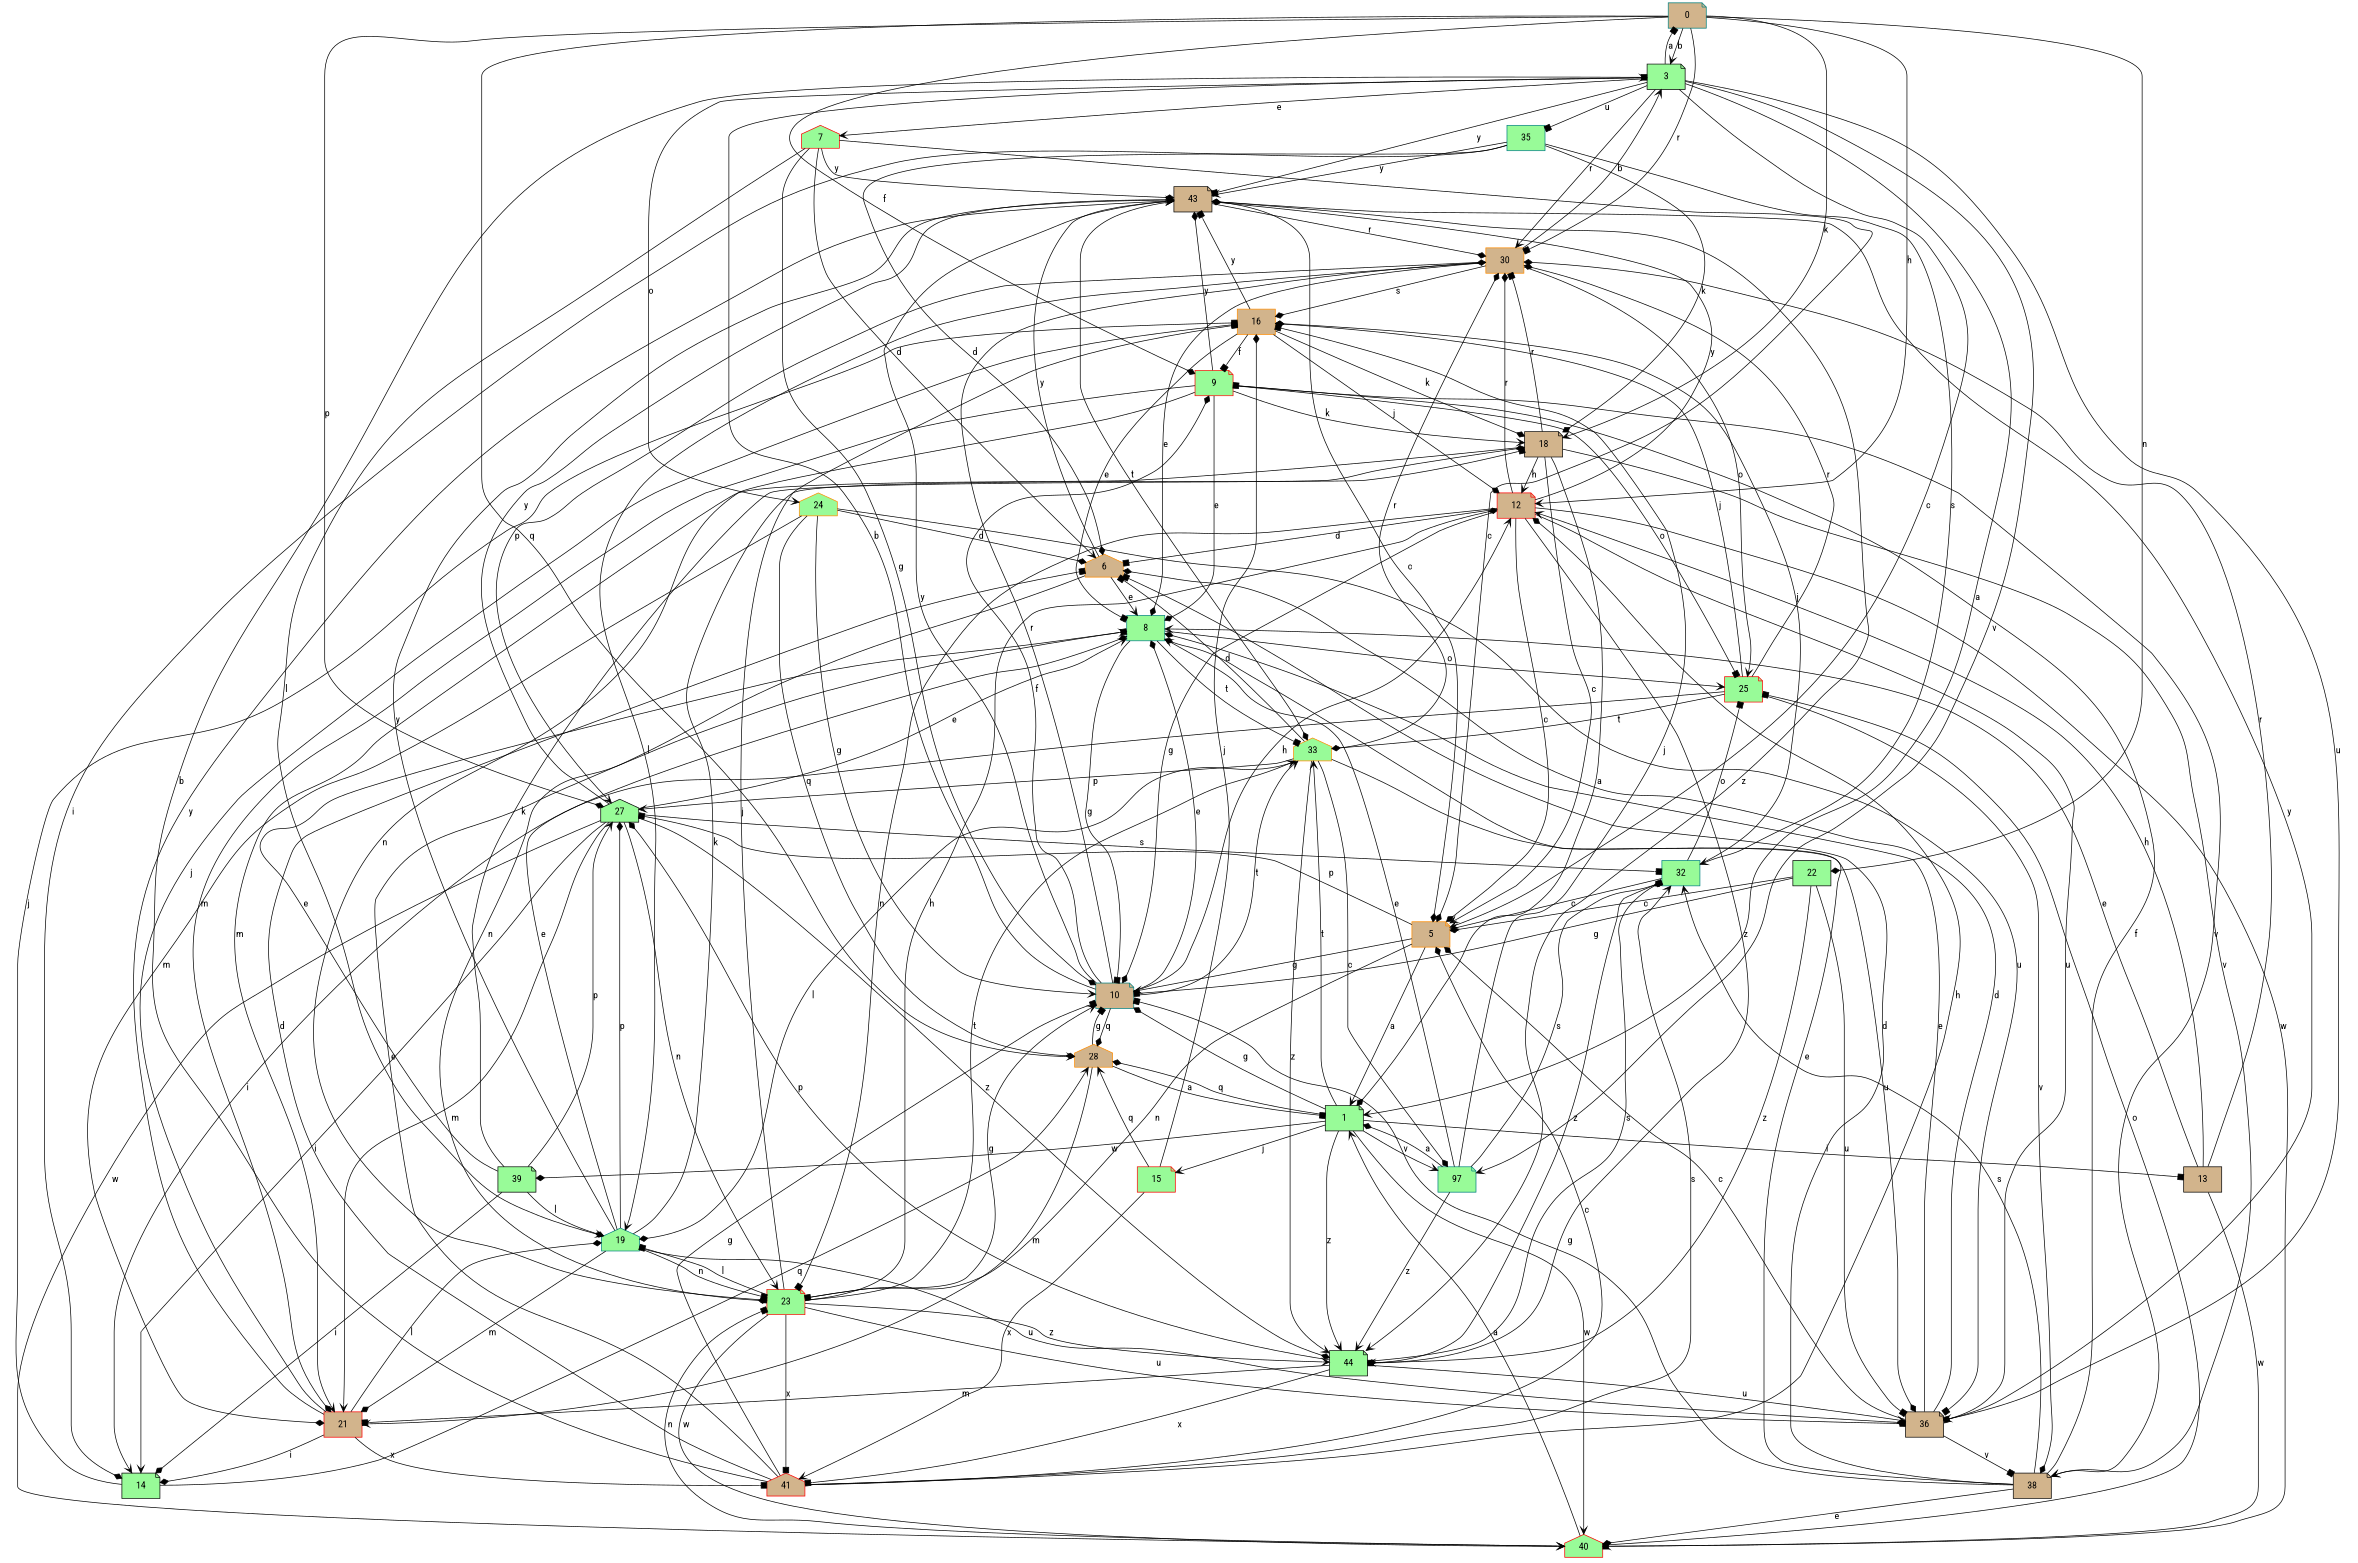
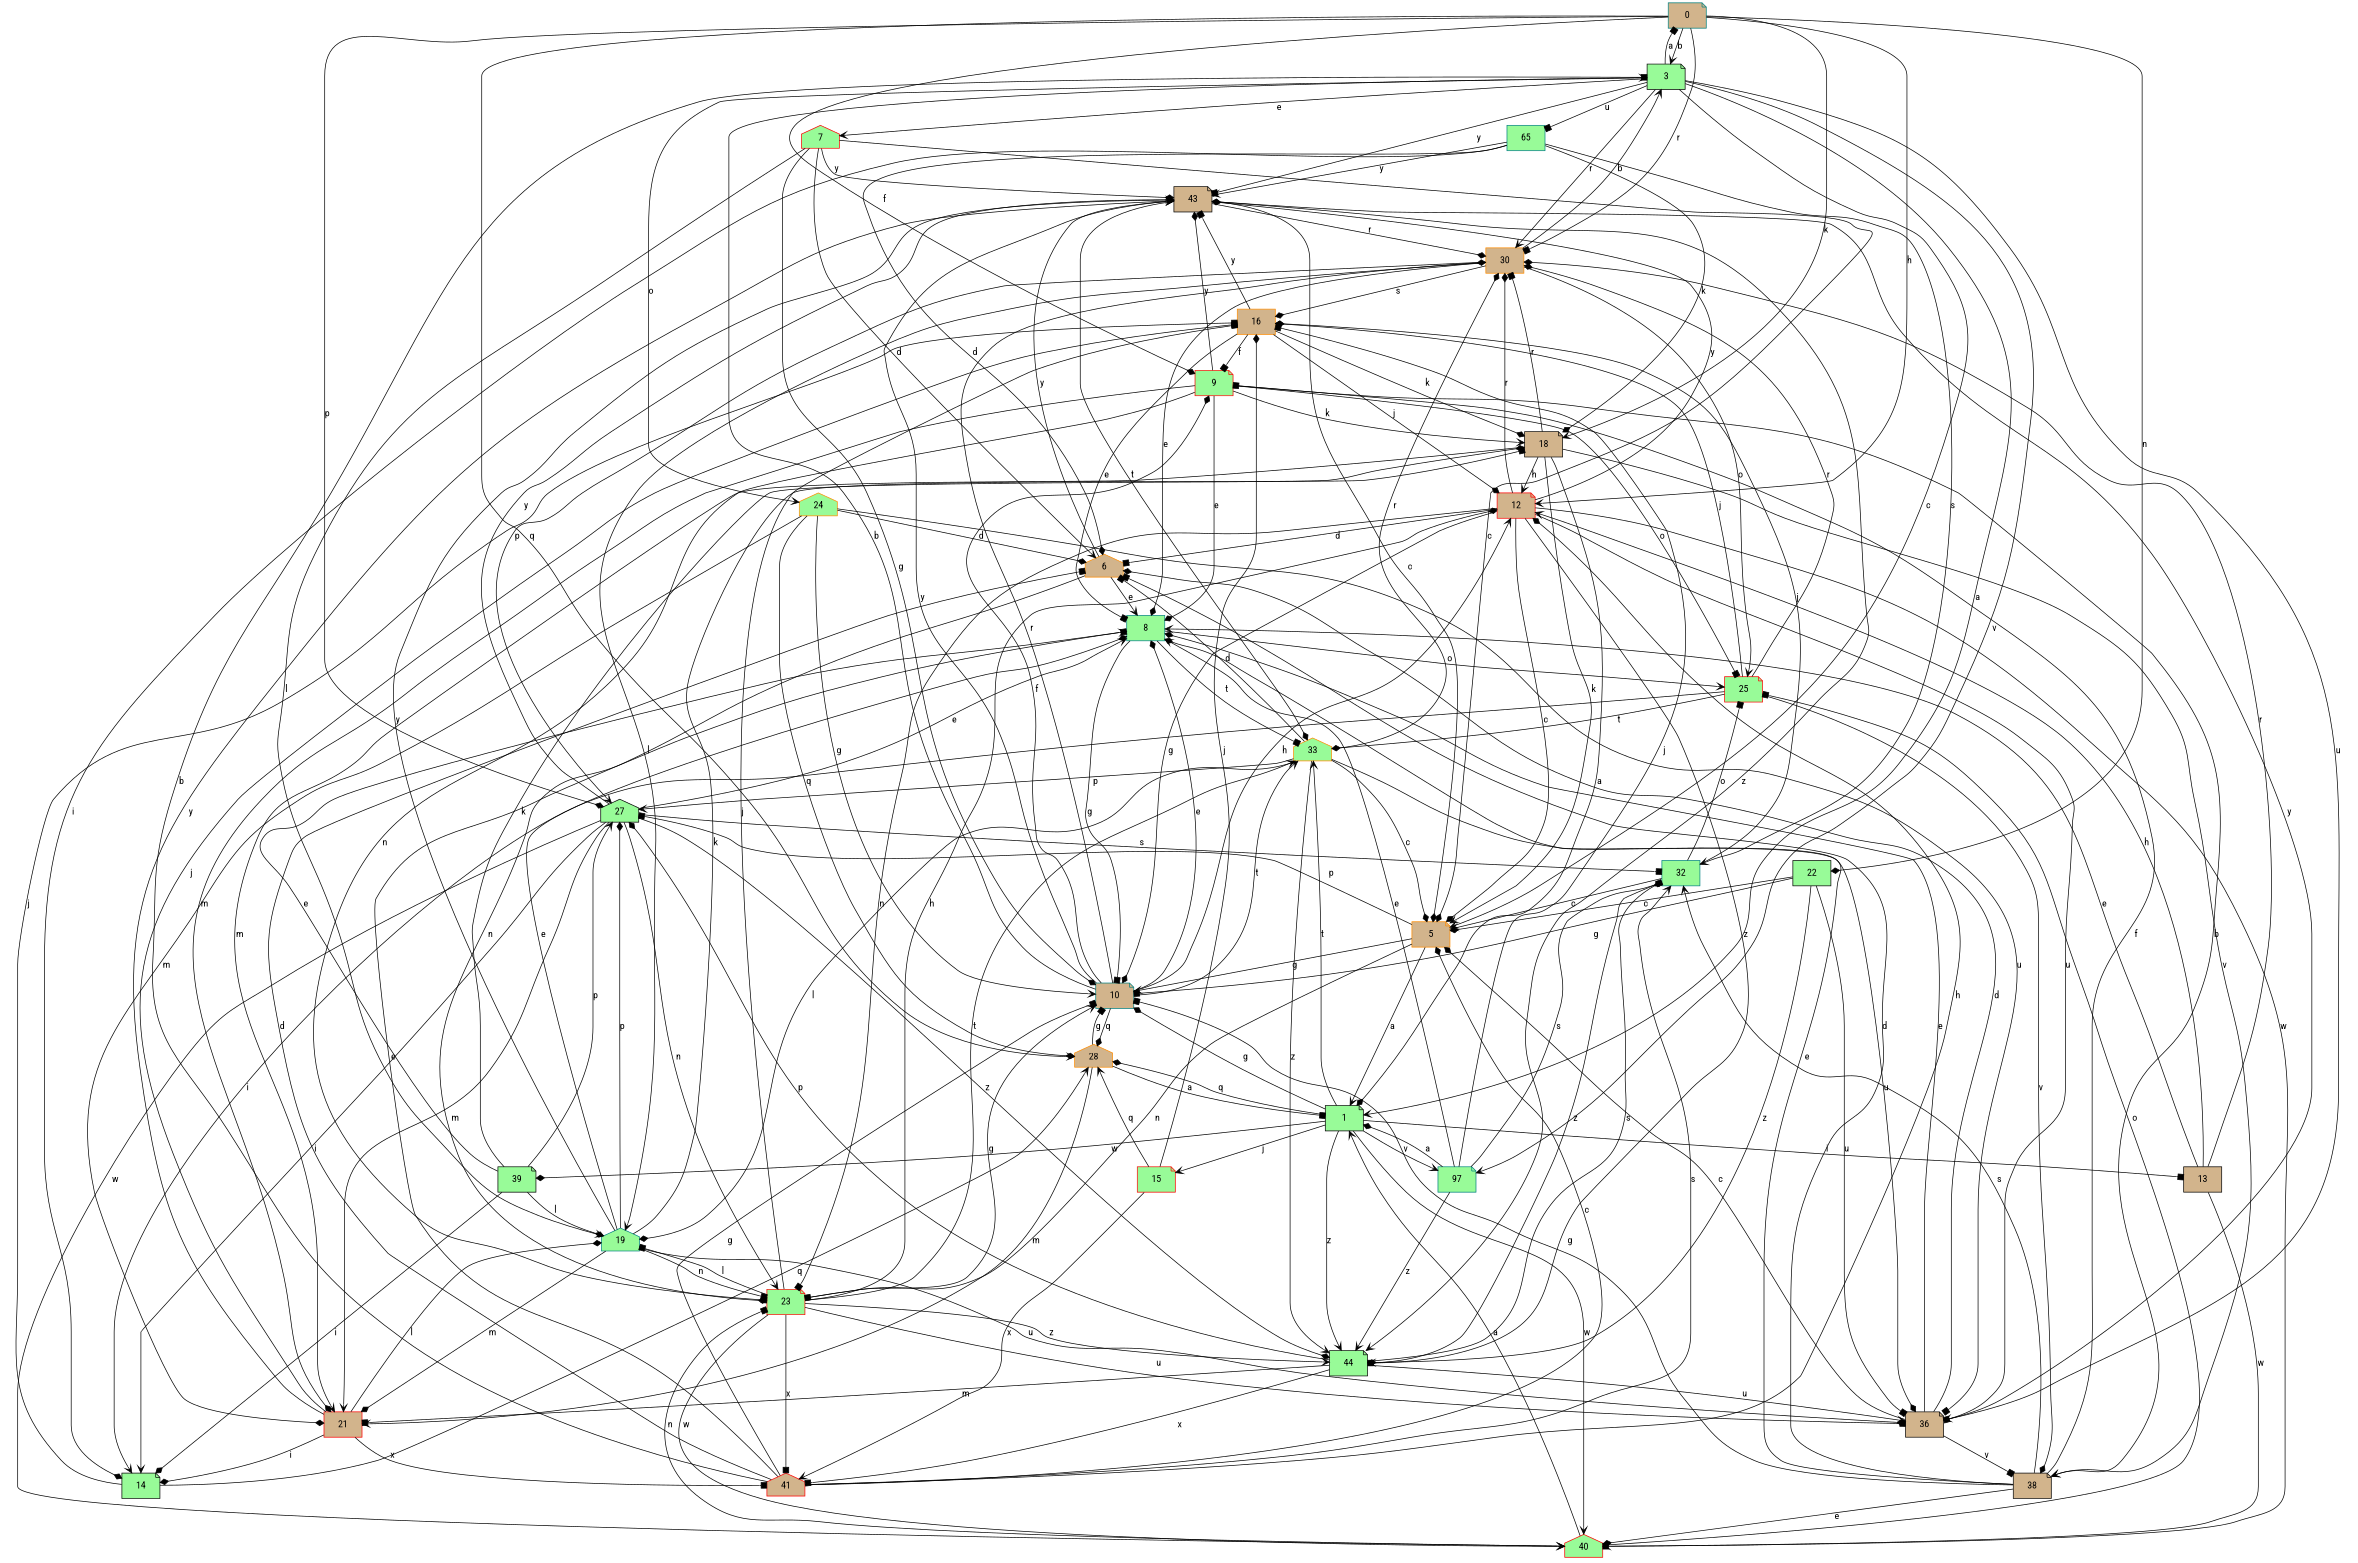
node "35": label "35" -> "65"
edge "18" -> "5": label "c" -> "k"
edge "9" -> "38": label "v" -> "b"
edge "33" -> "97": now "33" -> "5"
